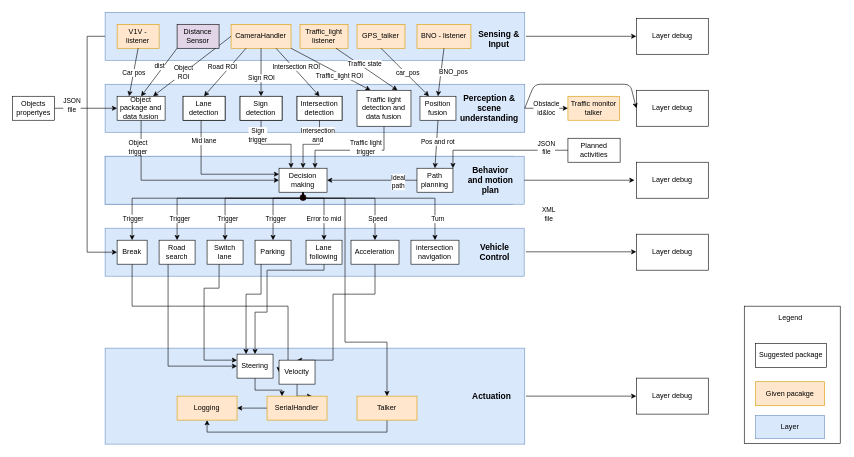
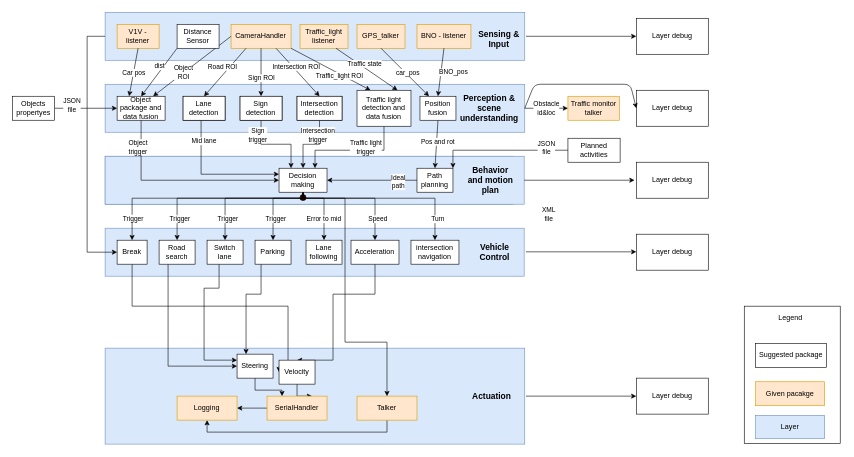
node "Distance Sensor": fillcolor #e1d5e7 -> #ffffff
node "Intersection and": label "Intersection and" -> "Intersection trigger"
edge "Lane following" -> "Steering": removed
